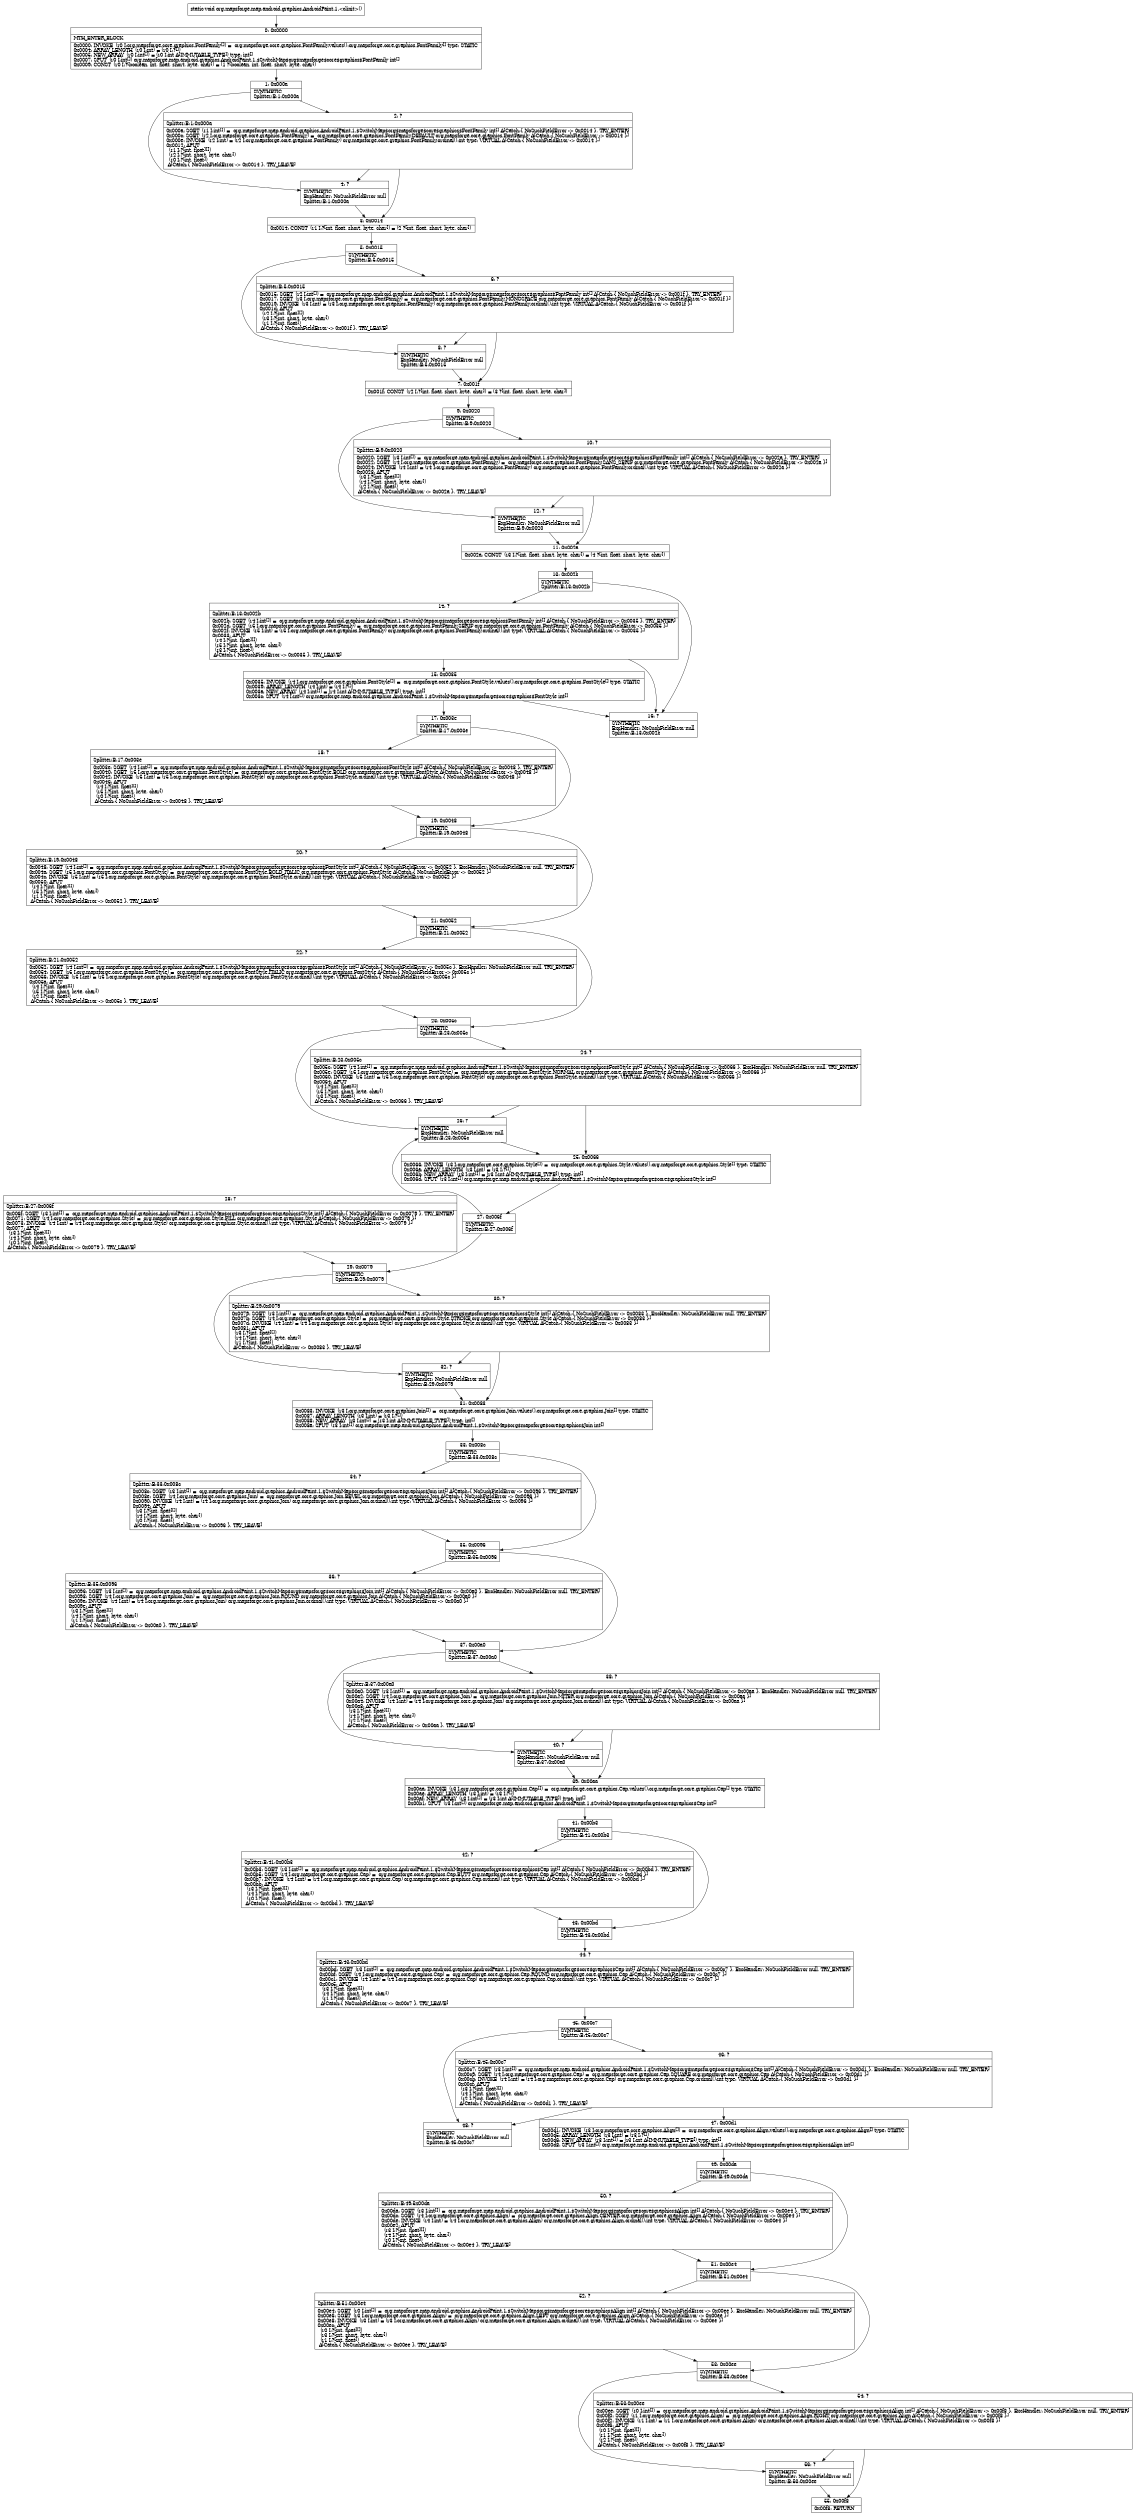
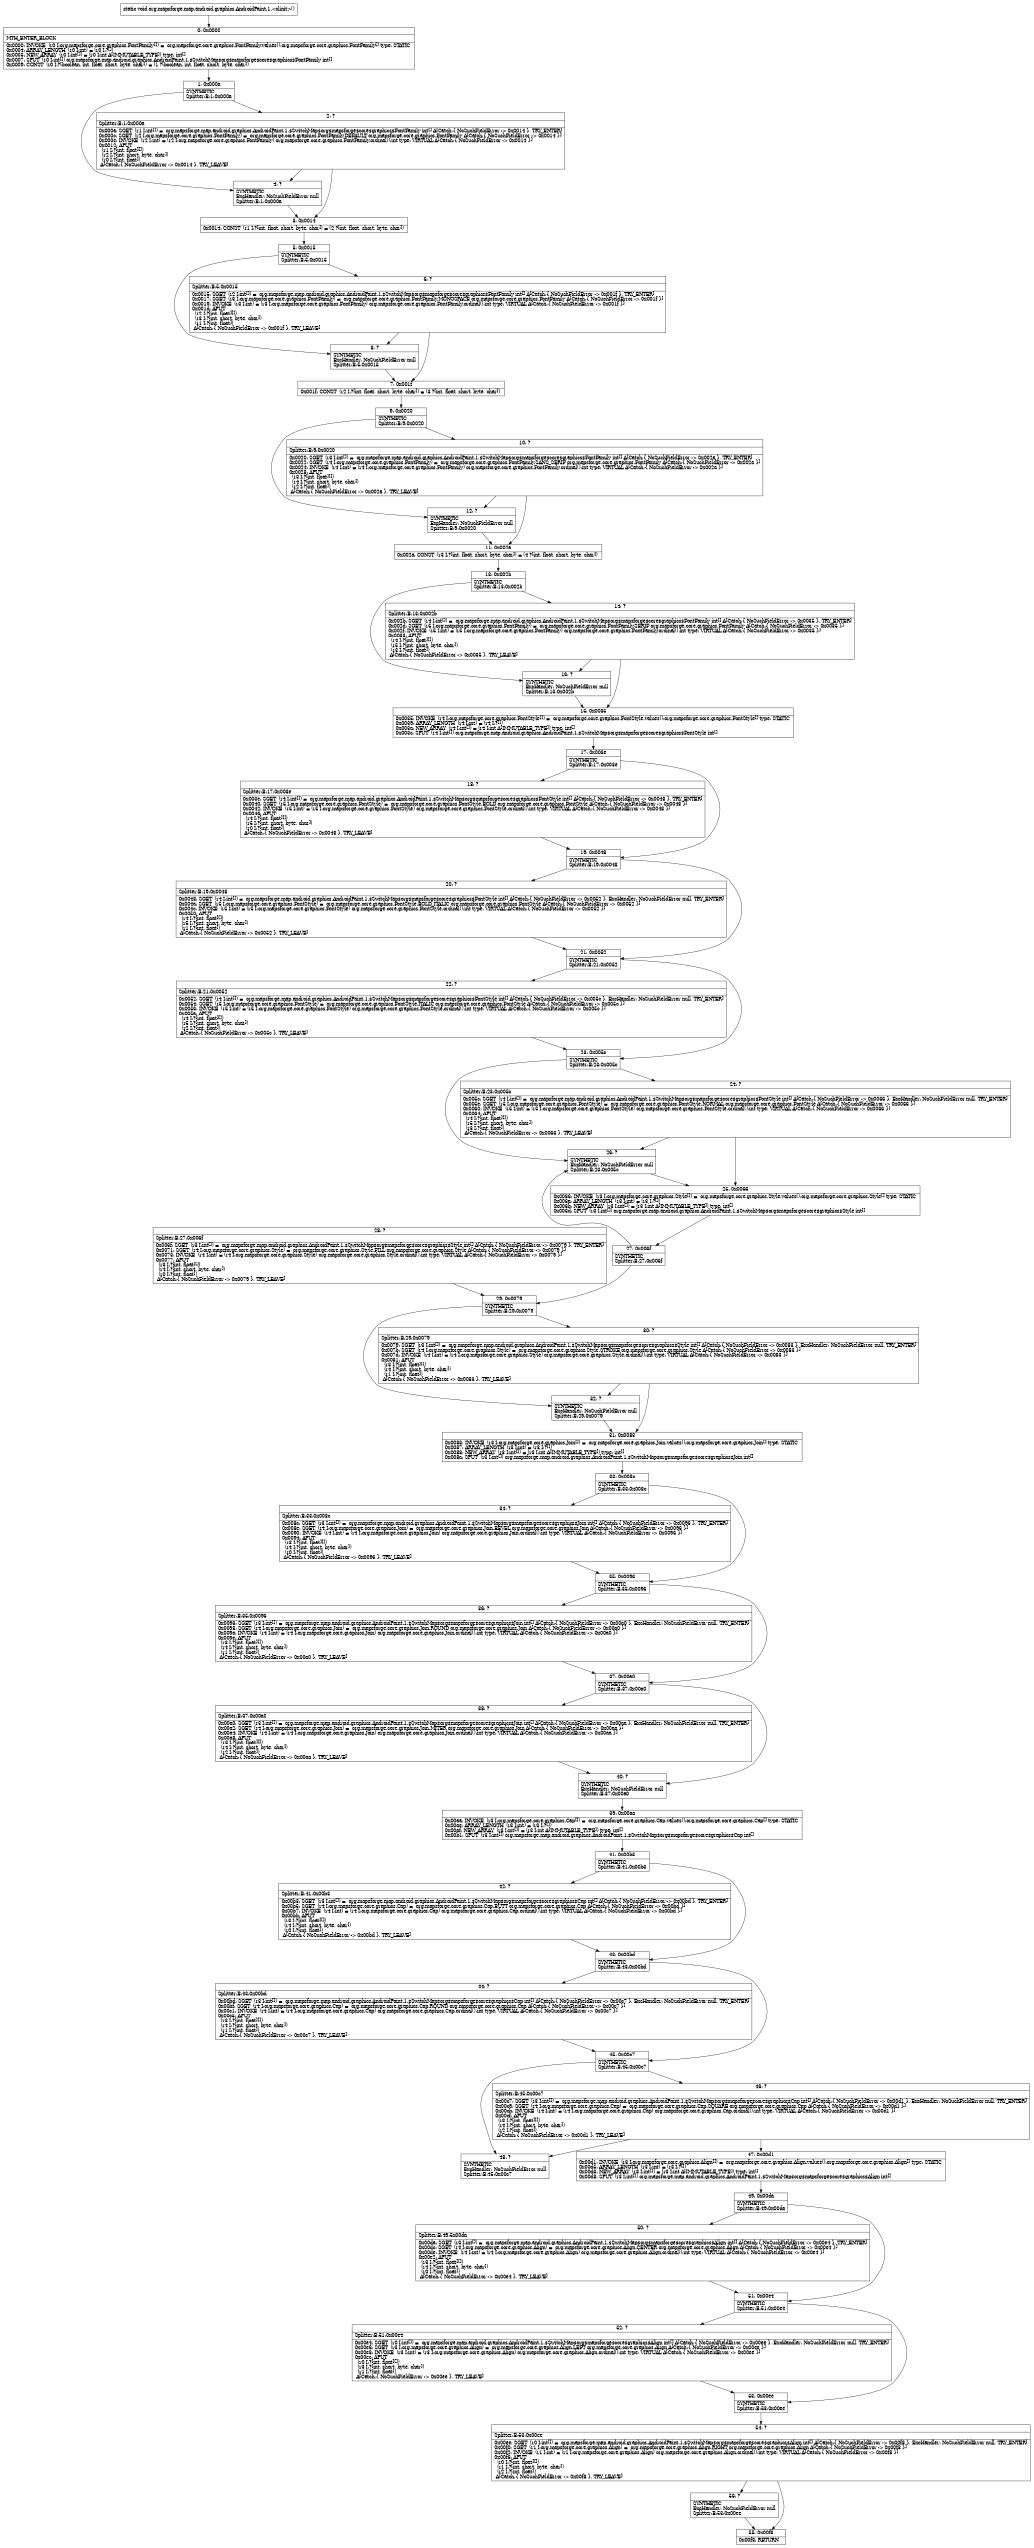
edge "15: 0x0035" -> "16: ?": reversed
edge "38: ?" -> "39: 0x00aa": removed
edge "43: 0x00bd" -> "45: 0x00c7": added
edge "53: 0x00ee" -> "56: ?": removed
